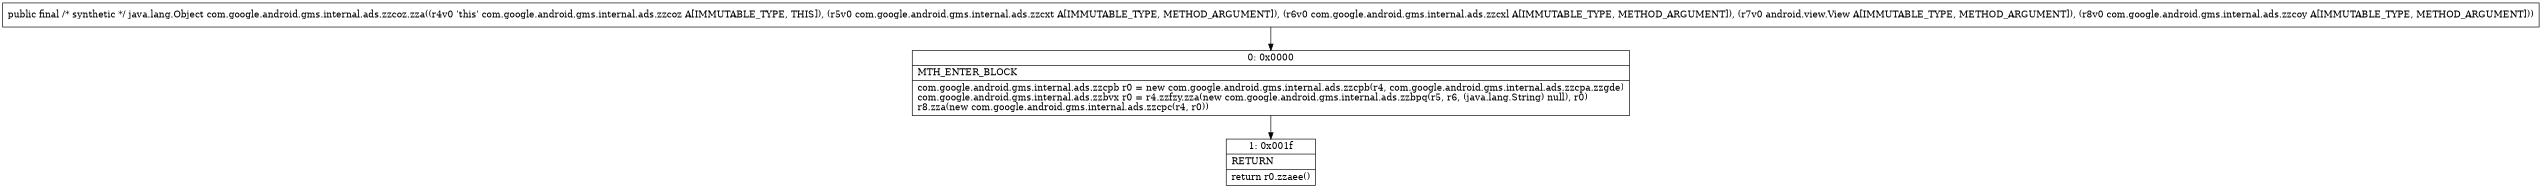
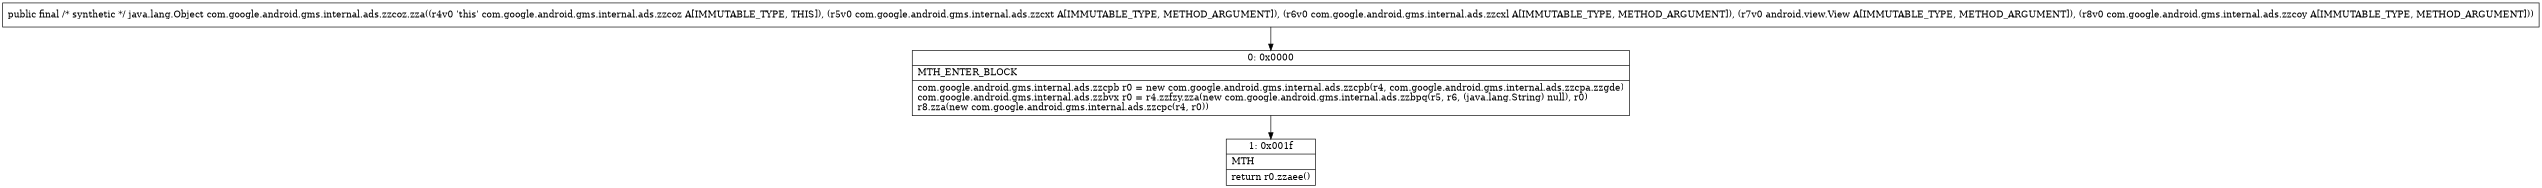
node "1: 0x001f": text "RETURN" -> "MTH"
